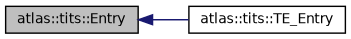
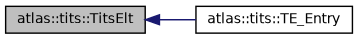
node "atlas::tits::Entry": label "atlas::tits::Entry" -> "atlas::tits::TitsElt"
